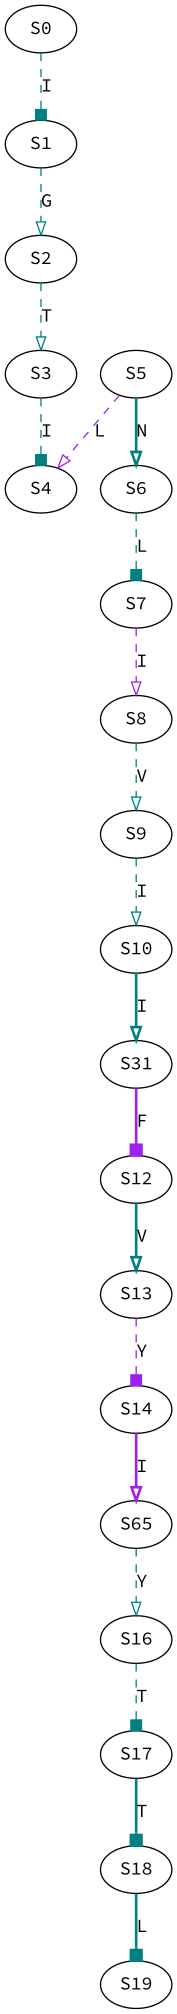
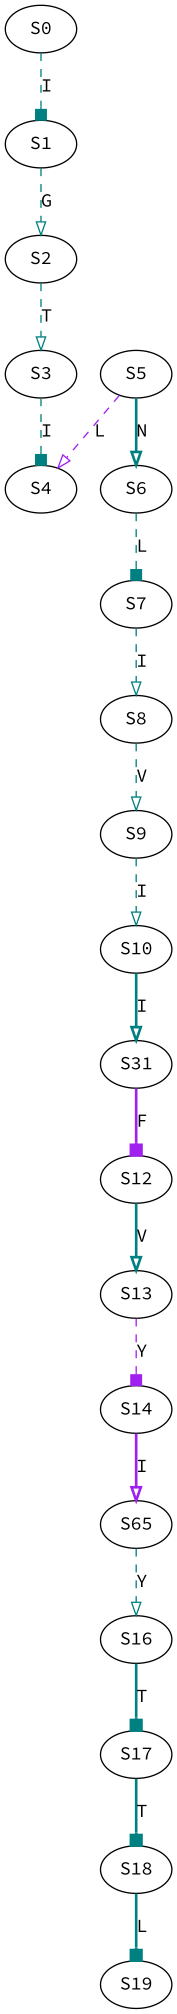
edge "S7" -> "S8": color purple -> teal
edge "S16" -> "S17": style dashed -> bold
